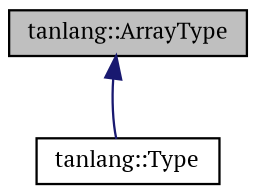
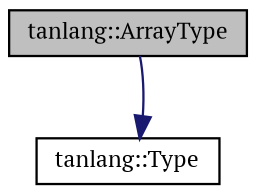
edge "tanlang::Type" -> "tanlang::ArrayType": reversed
